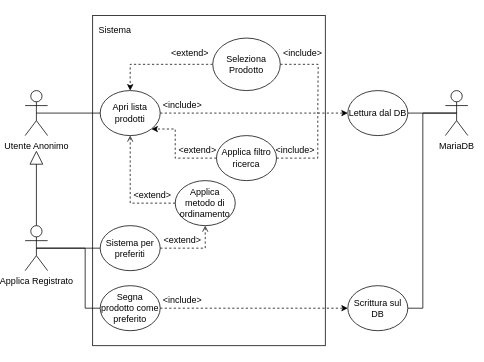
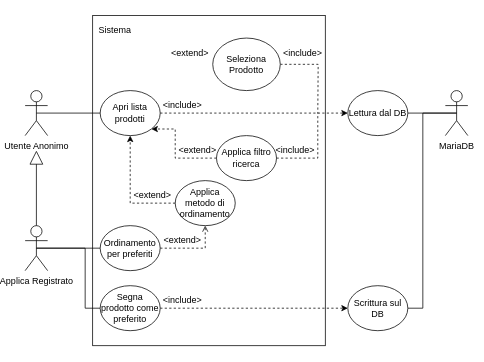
edge "Seleziona Prodotto" -> "Apri lista prodotti": removed
edge "Applica metodo di ordinamento" -> "Apri lista prodotti": arrowhead open -> classic
node "Sistema per preferiti": label "Sistema per preferiti" -> "Ordinamento per preferiti"
